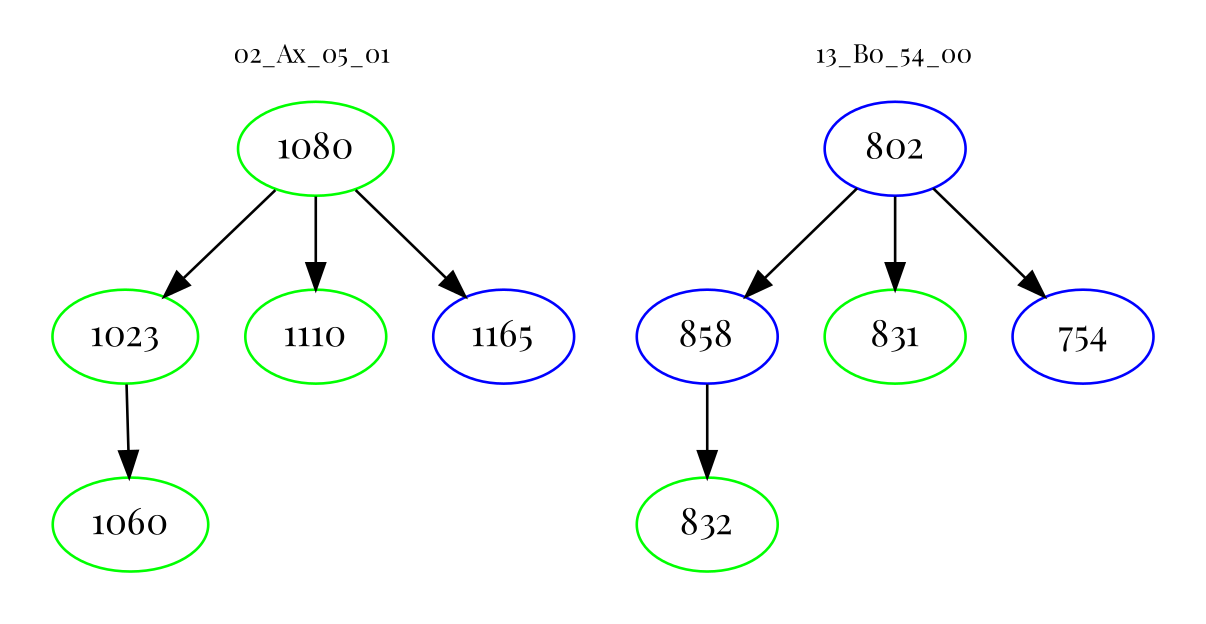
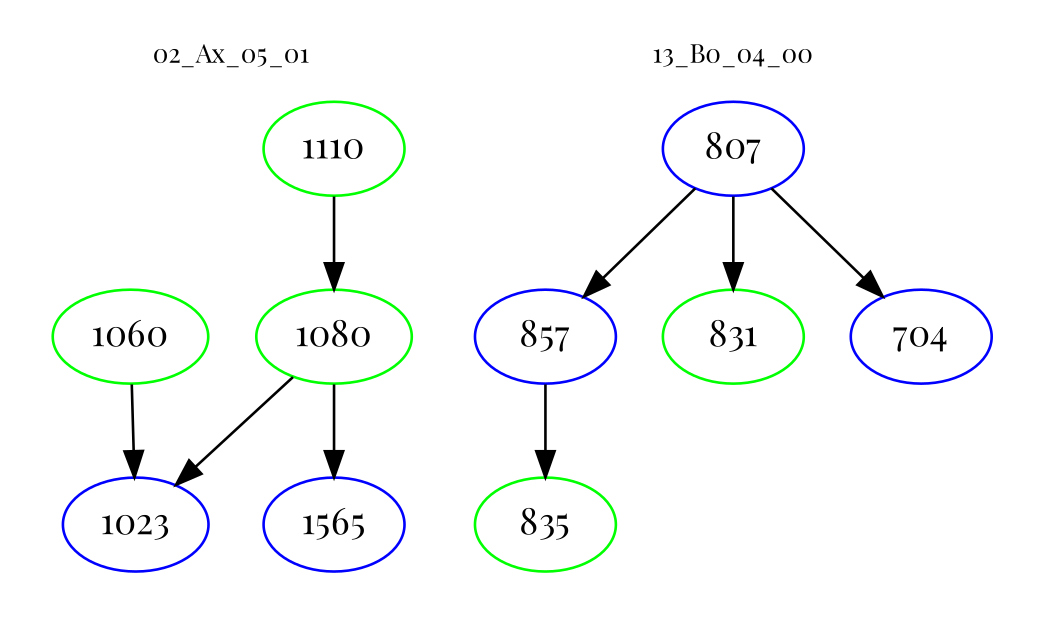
cluster "13_B0_54_00": label "13_B0_54_00" -> "13_B0_04_00"
node "802": label "802" -> "807"
edge "1080" -> "1110": reversed
node "1023": color green -> blue
node "1165": label "1165" -> "1565"
node "858": label "858" -> "857"
node "754": label "754" -> "704"
edge "1023" -> "1060": reversed
node "832": label "832" -> "835"
